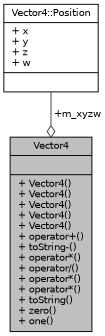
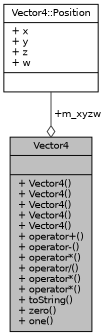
node "Vector4": text "+ toString-()" -> "+ operator-()"
